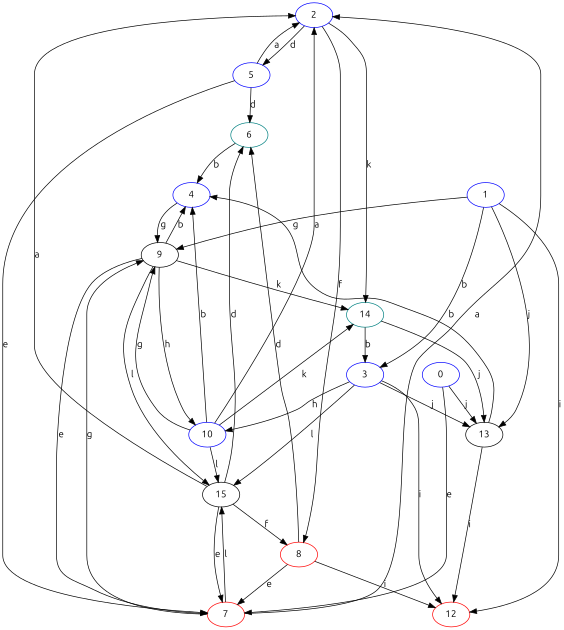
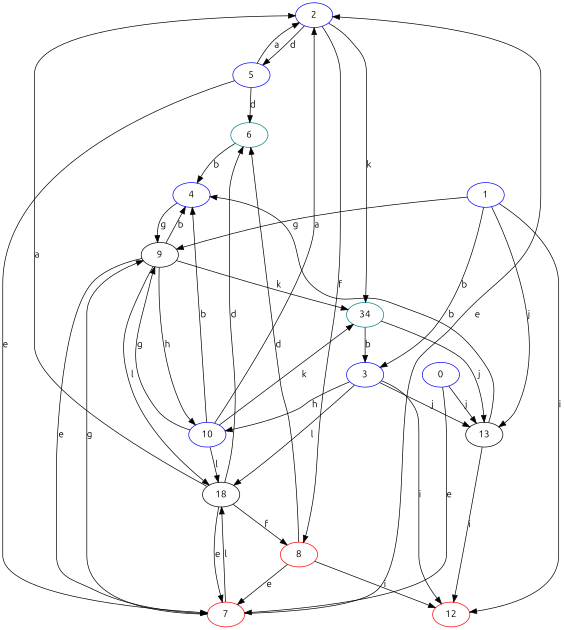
node "14": label "14" -> "34"
edge "7" -> "2": label "a" -> "e"
node "15": label "15" -> "18"
